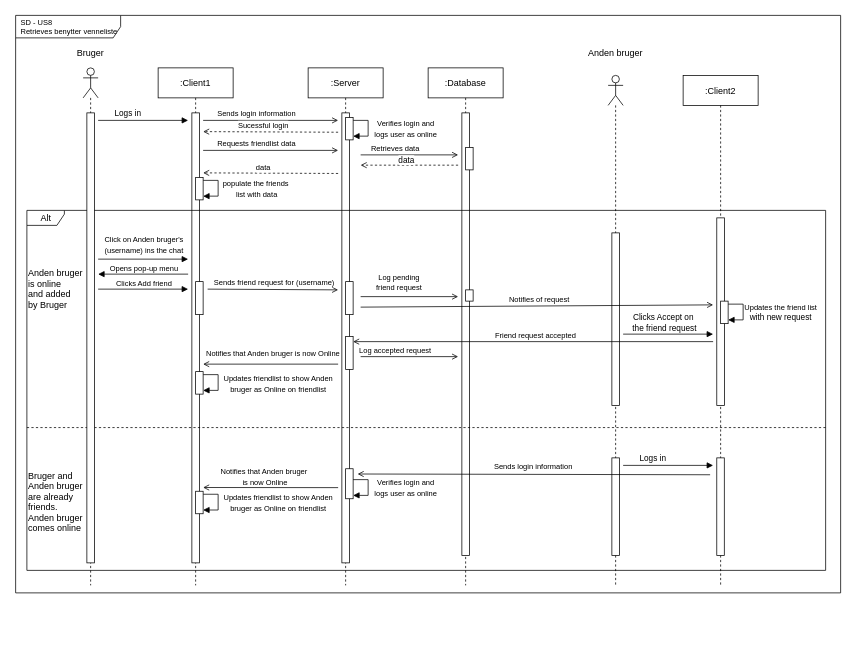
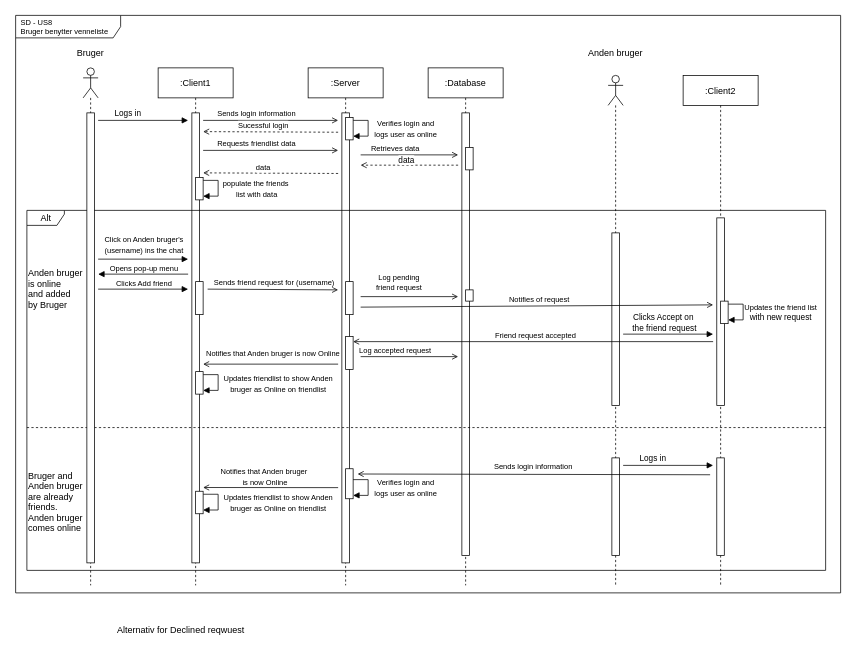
node "SD - US8 Retrieves benytter venneliste": label "SD - US8 Retrieves benytter venneliste" -> "SD - US8 Bruger benytter venneliste"
node "Alternativ for Declined reqwuest": added
